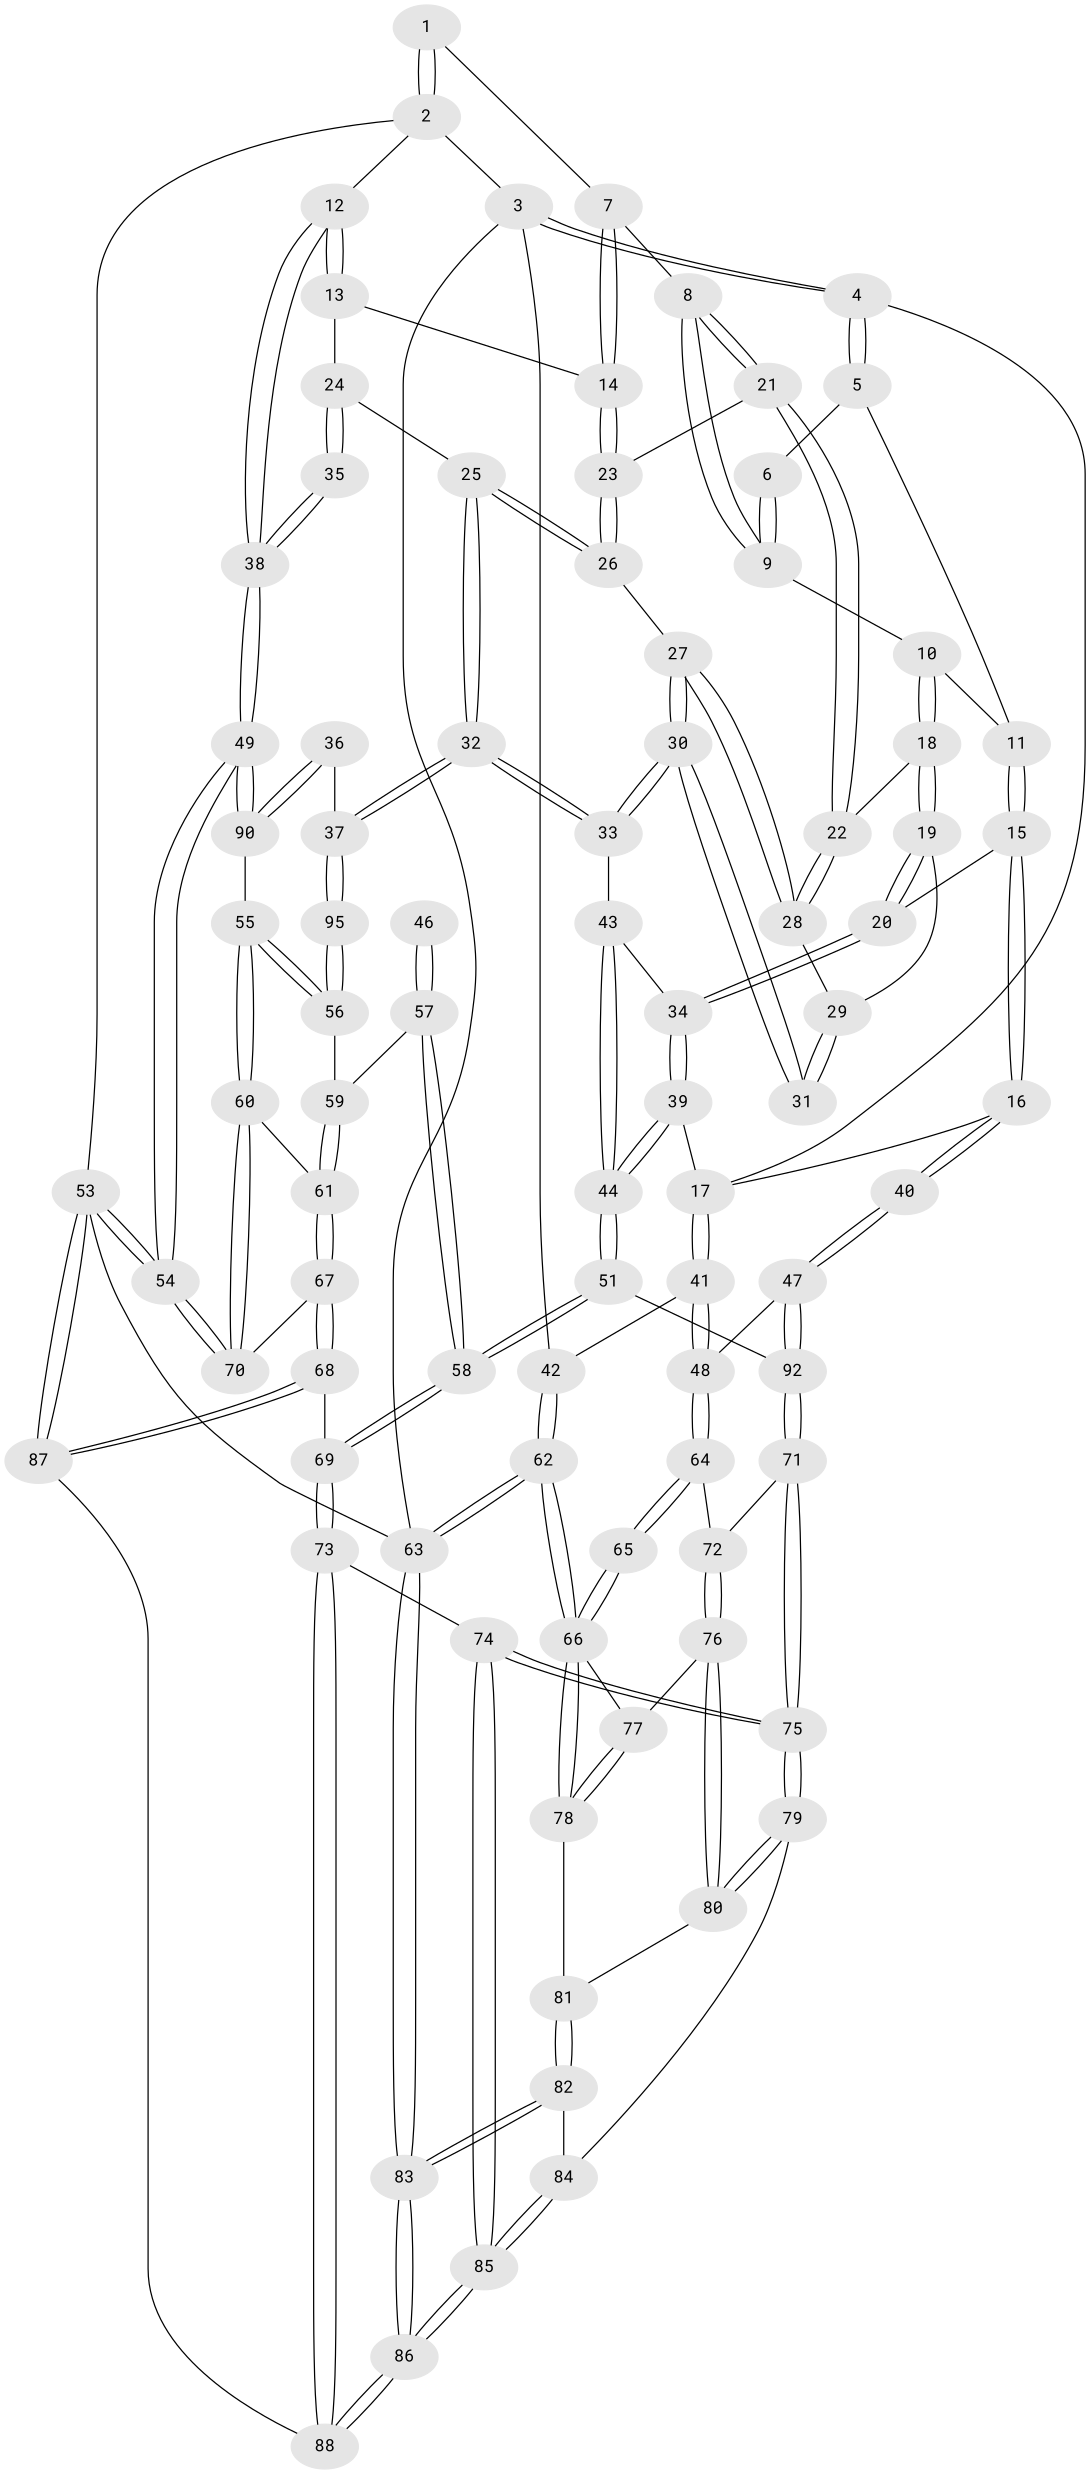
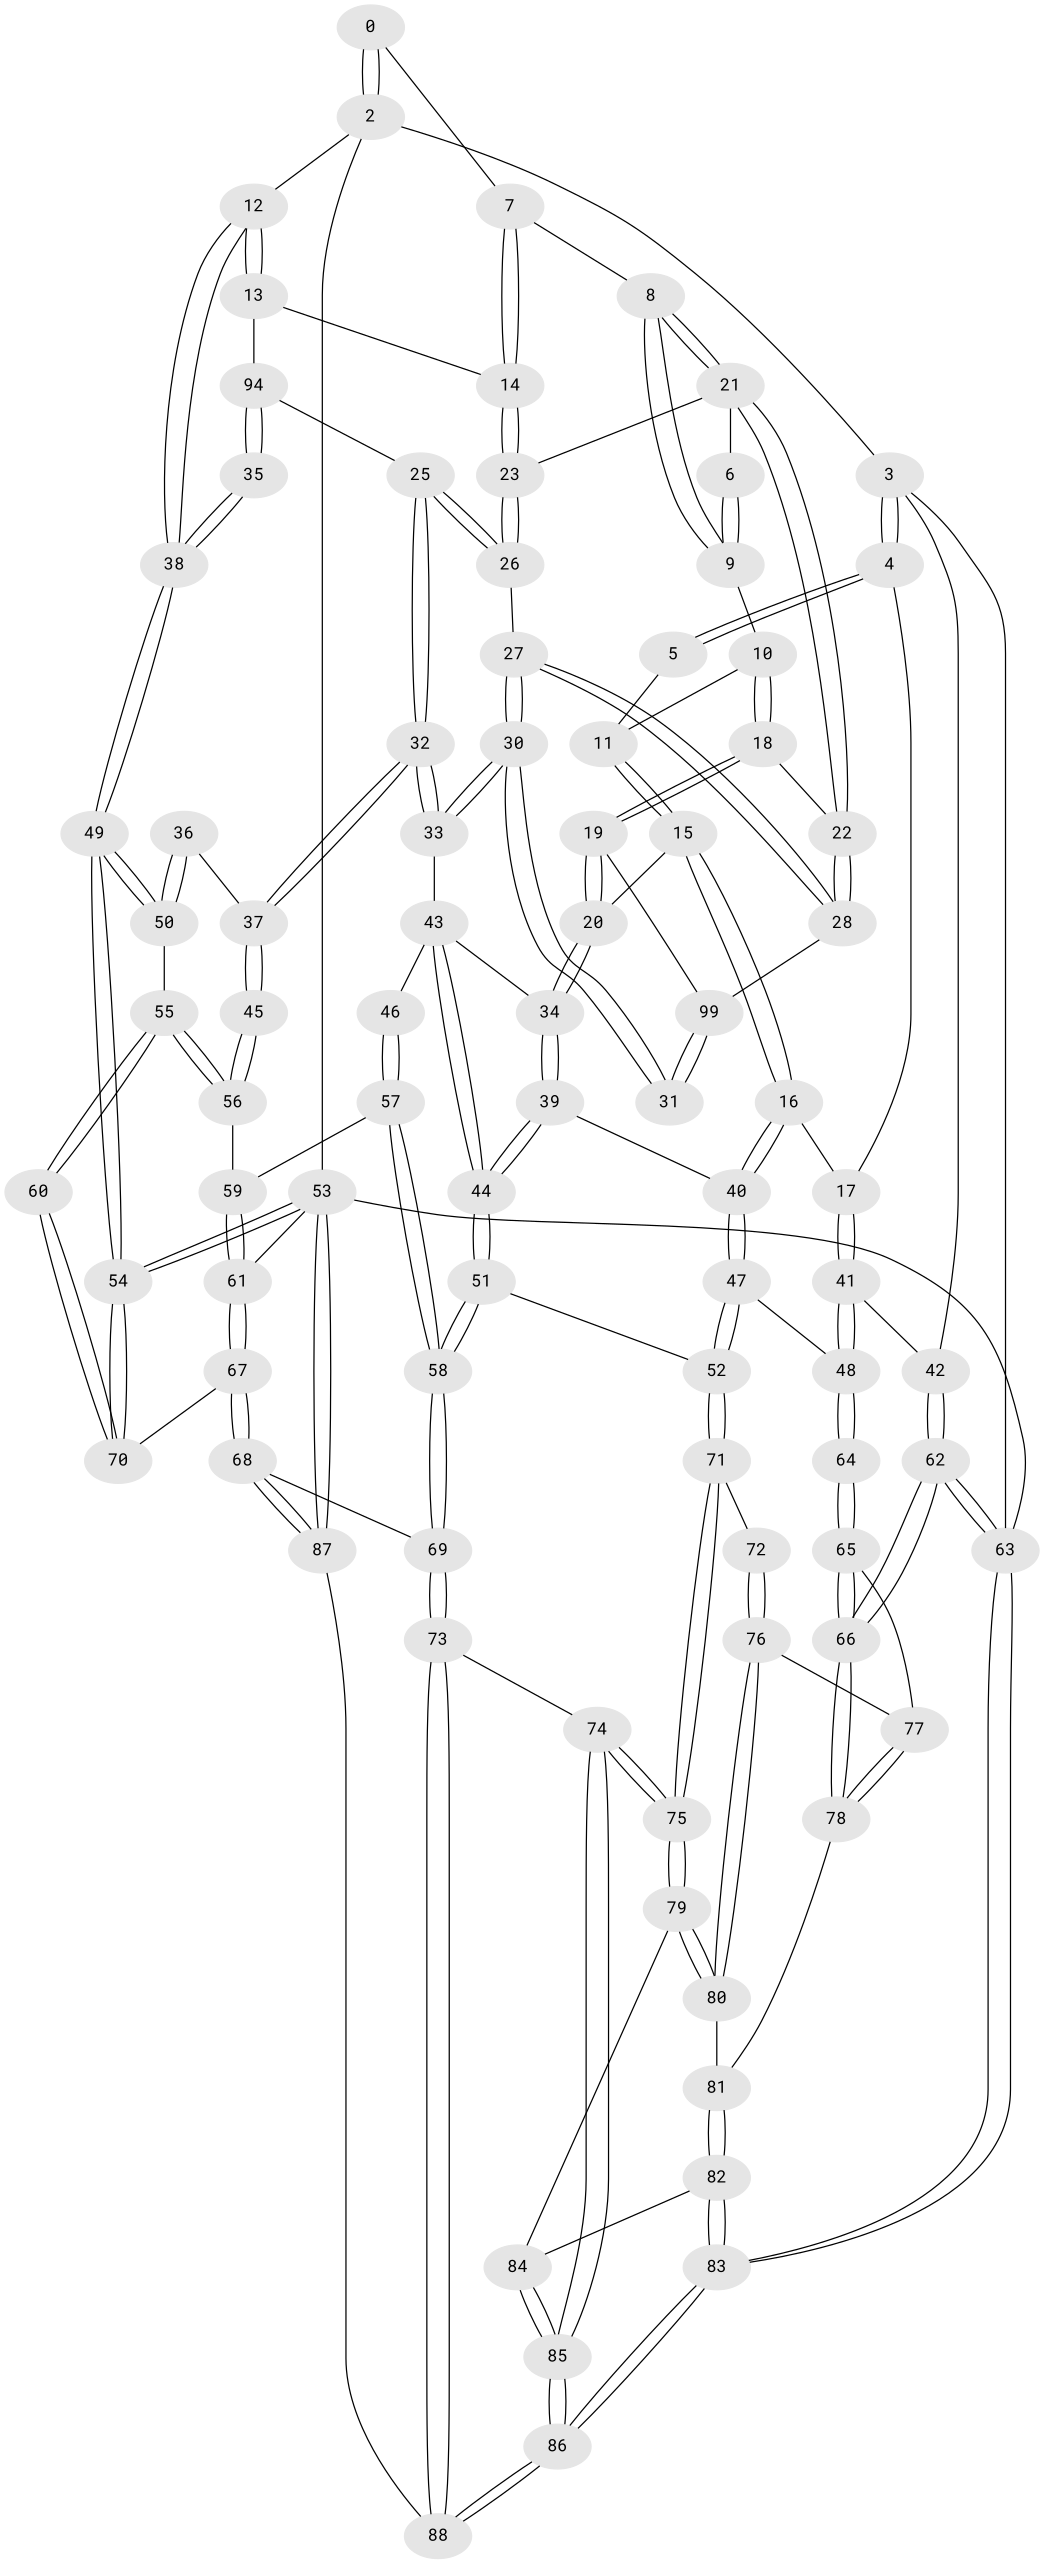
node "1": label "1" -> "0"
node "24": label "24" -> "94"
edge "5" -- "6": now "21" -- "6"
node "90": label "90" -> "50"
node "95": label "95" -> "45"
edge "43" -- "46": added
node "29": label "29" -> "99"
edge "60" -- "61": now "53" -- "61"
edge "39" -- "17": now "39" -- "40"
node "92": label "92" -> "52"
edge "64" -- "72": removed
edge "66" -- "77": now "65" -- "77"
